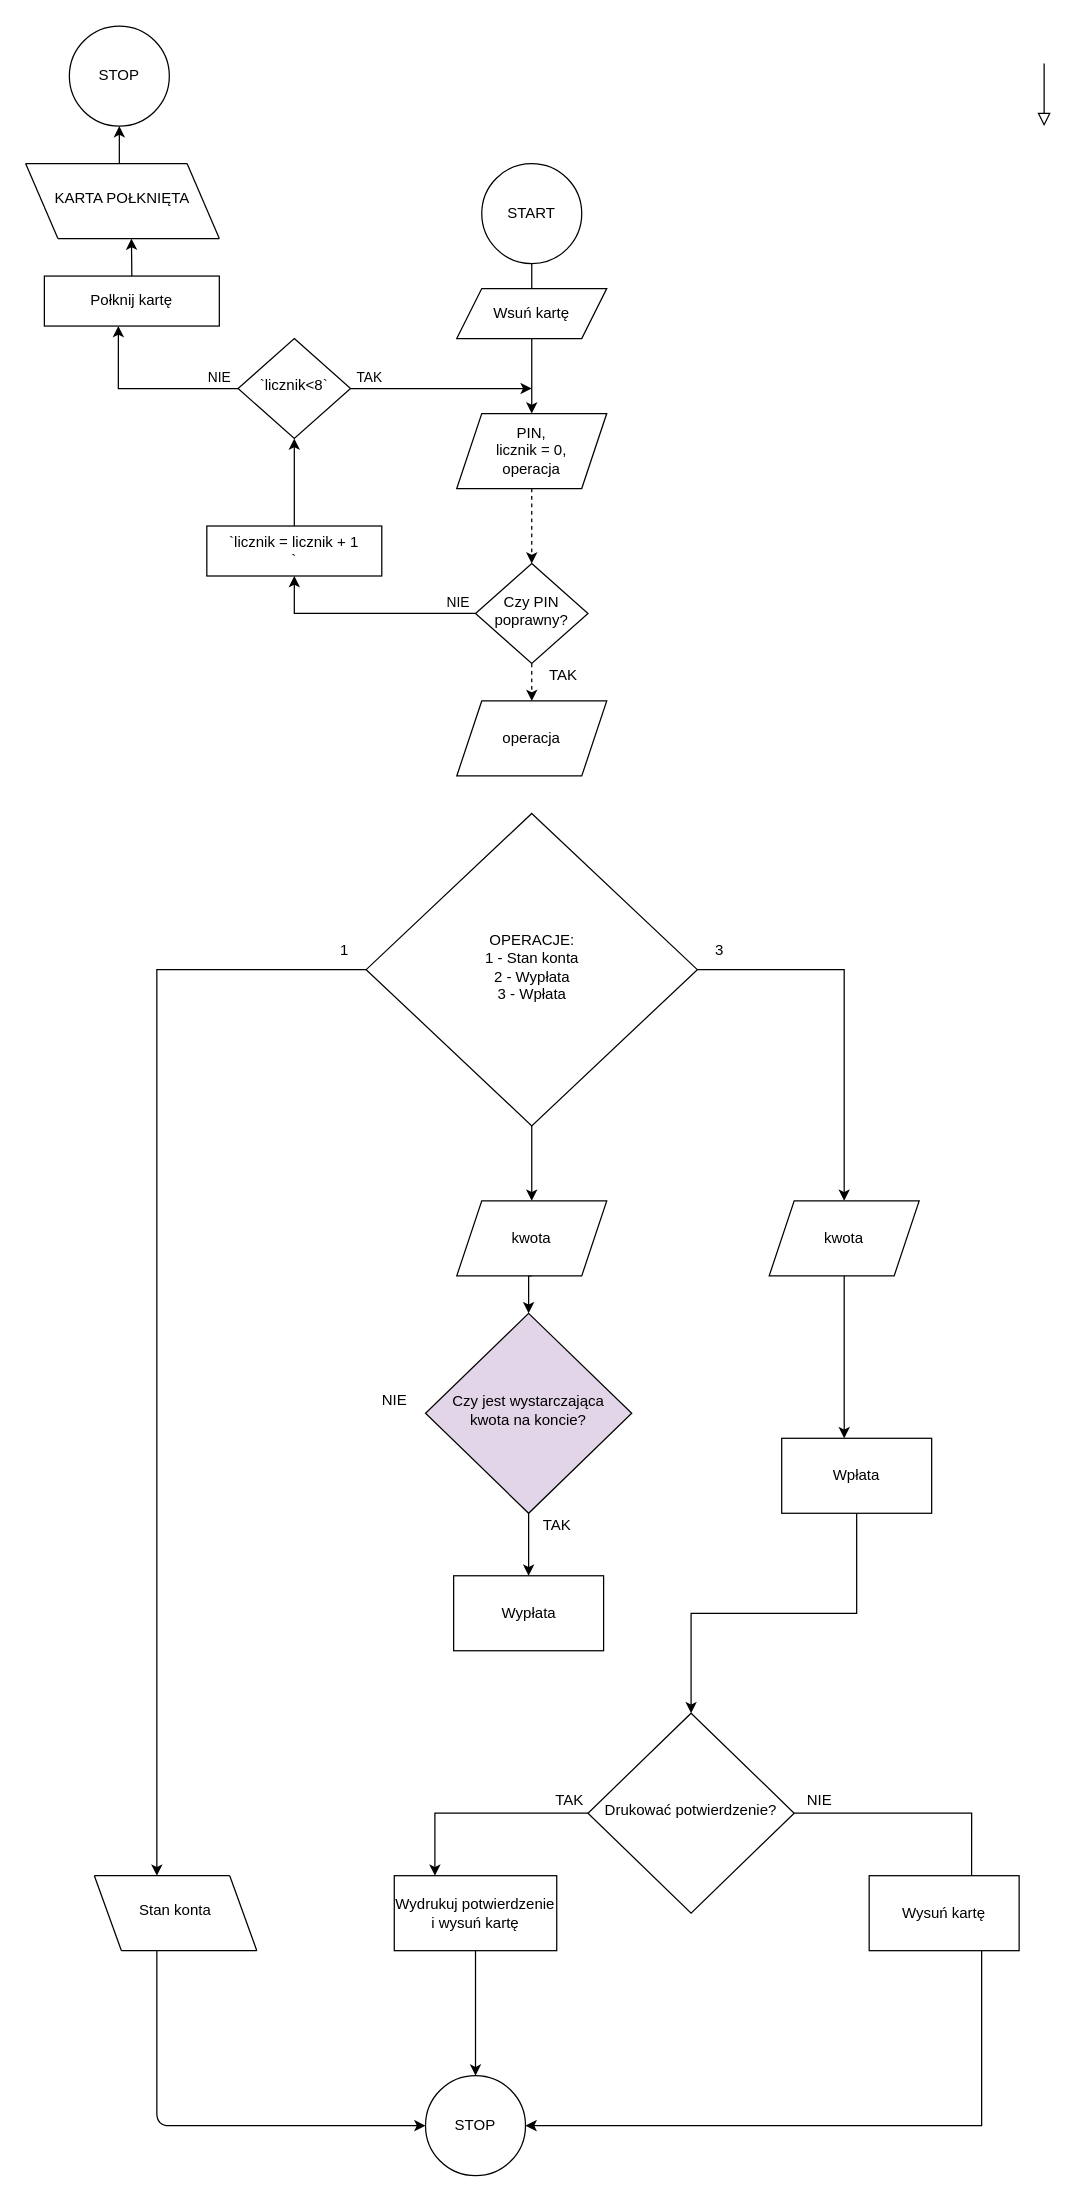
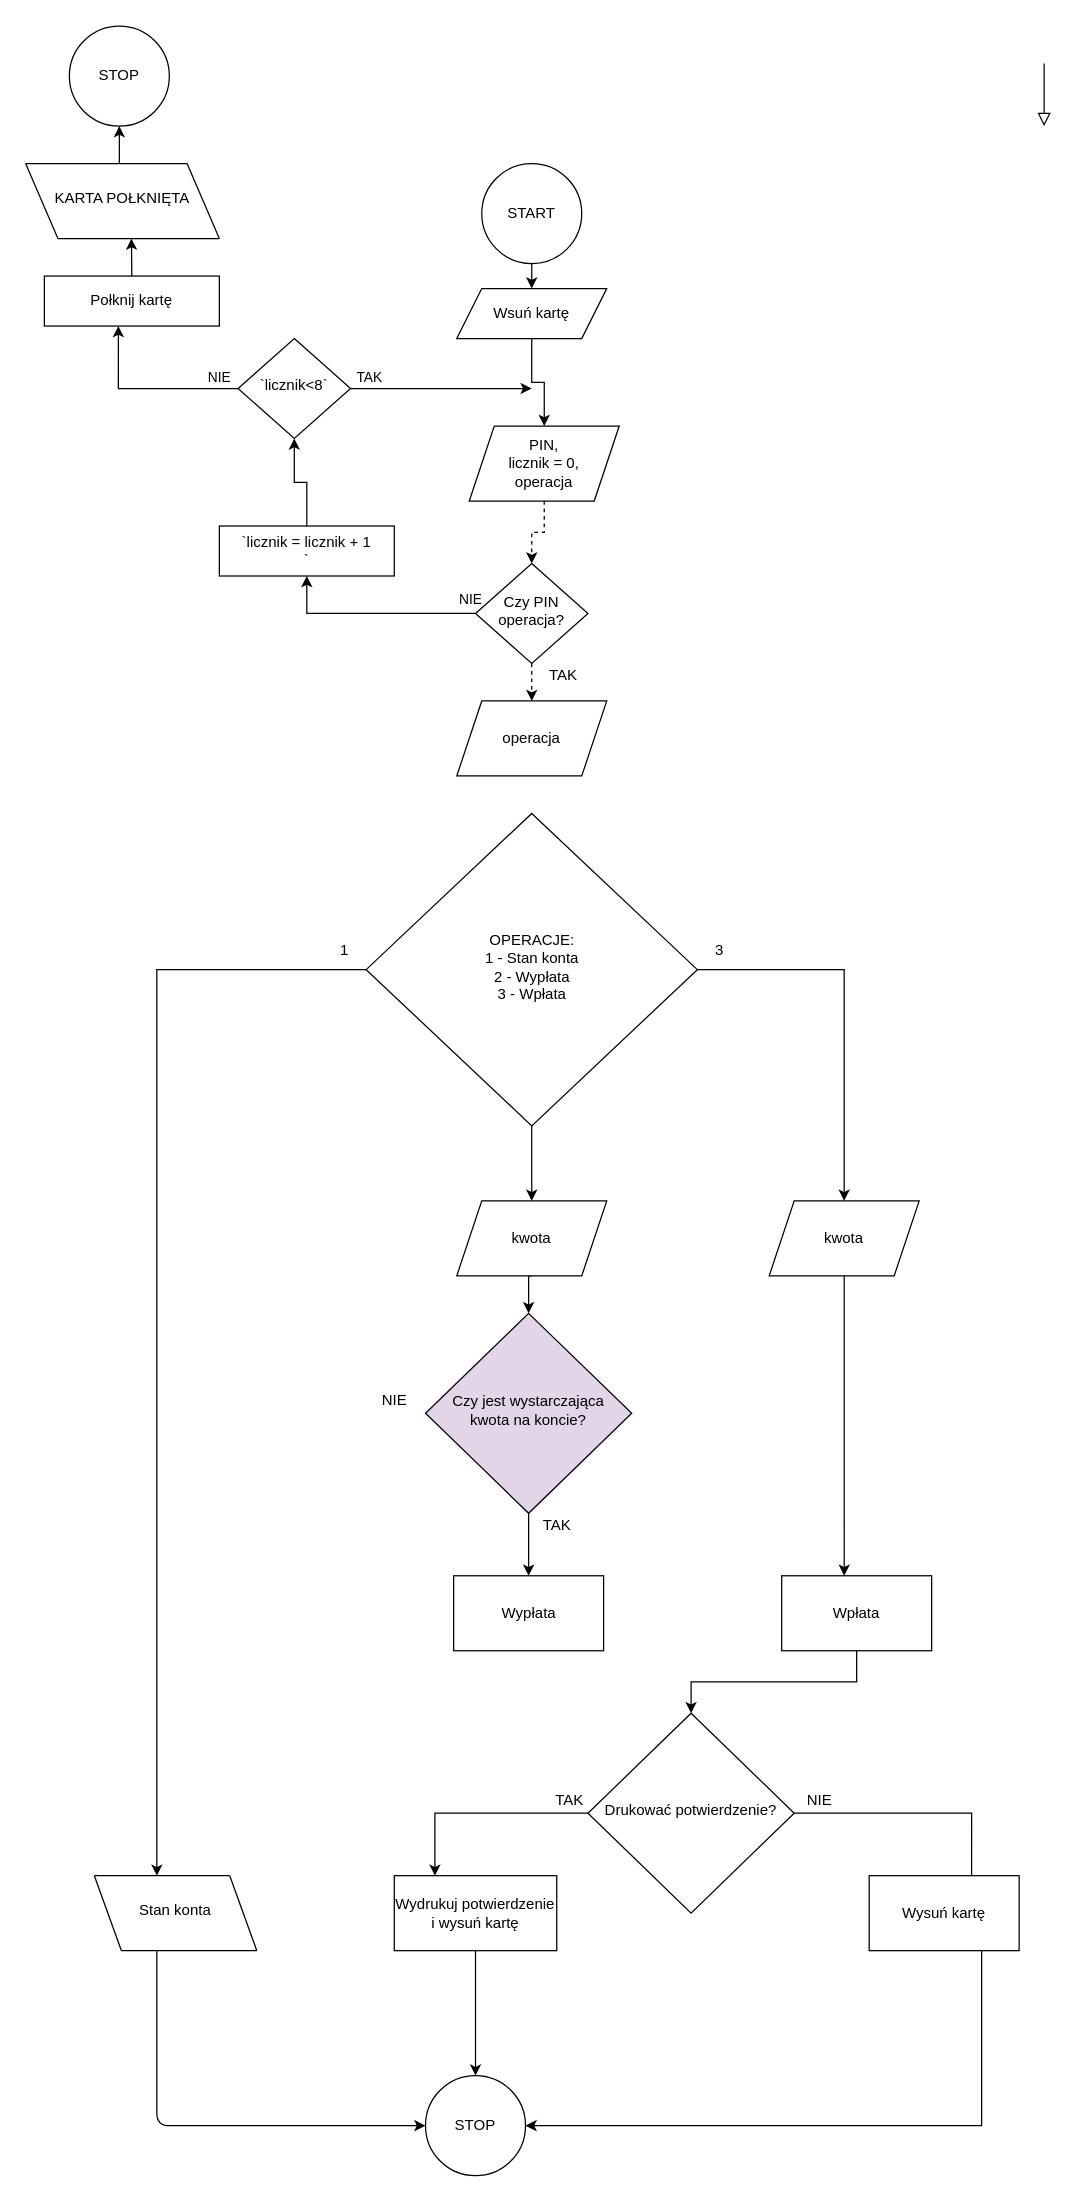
edge "START" -- "Wsuń kartę": arrowhead none -> classic
node "PIN, licznik = 0, operacja": moved (532, 451) -> (544, 463)
node "`licznik = licznik + 1 `": moved (294, 551) -> (307, 551)
node "Czy PIN poprawny?": label "Czy PIN poprawny?" -> "Czy PIN operacja?"
node "Wpłata": moved (857, 1476) -> (857, 1613)
